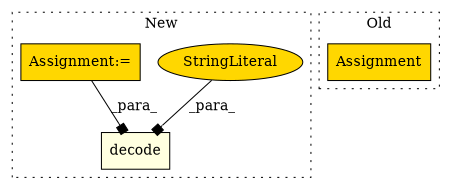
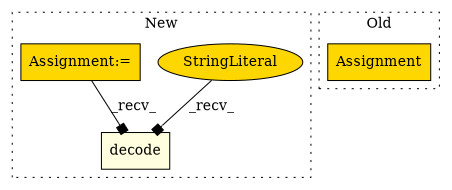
edge "Assignment:=" -> "decode": label "_para_" -> "_recv_"
edge "StringLiteral" -> "decode": label "_para_" -> "_recv_"
